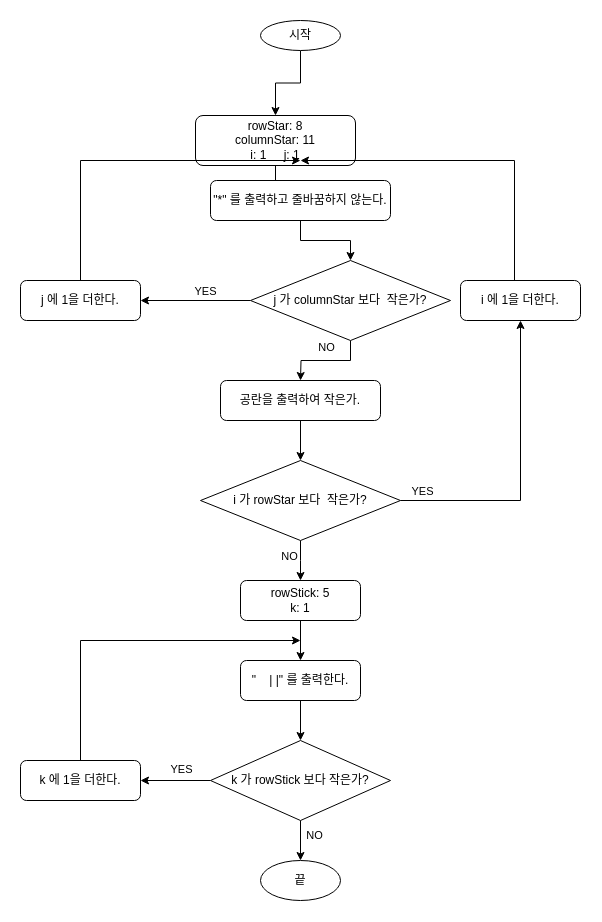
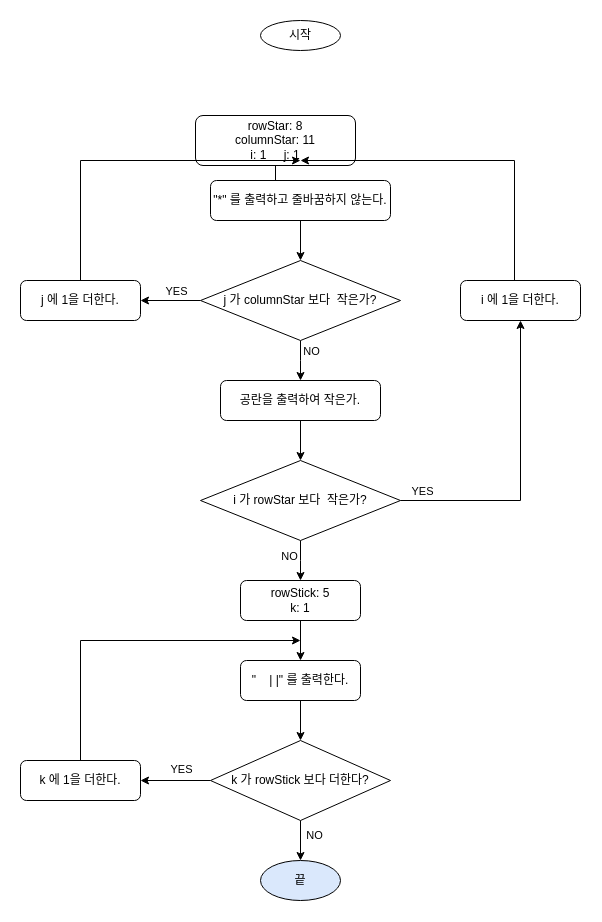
edge "시작" -> "rowStar: 8 columnStar: 11 i: 1 j: 1": removed
node "j 가 columnStar 보다 작은가?": moved (351, 301) -> (301, 301)
node "k 가 rowStick 보다 작은가?": label "k 가 rowStick 보다 작은가?" -> "k 가 rowStick 보다 더한다?"
node "끝": fillcolor #ffffff -> #dae8fc
